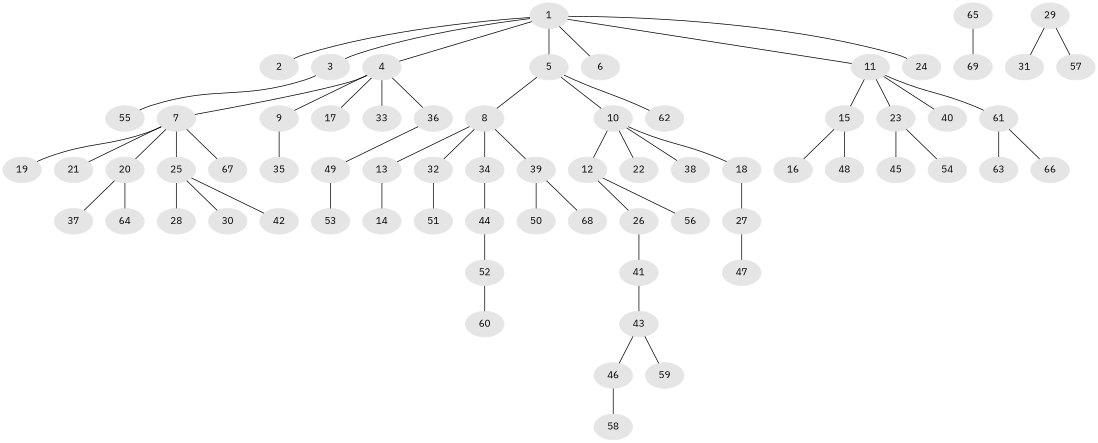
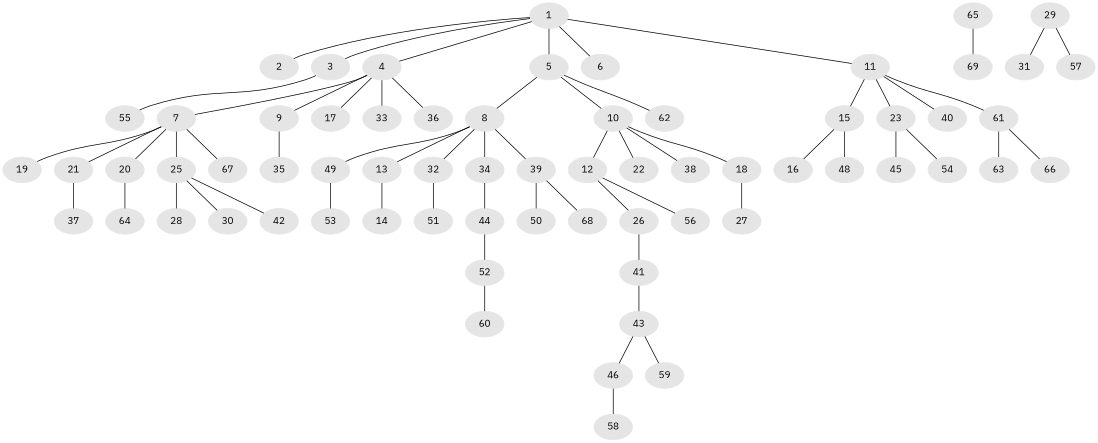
node "24": removed
edge "36" -- "49": now "8" -- "49"
edge "20" -- "37": now "21" -- "37"
node "47": removed
